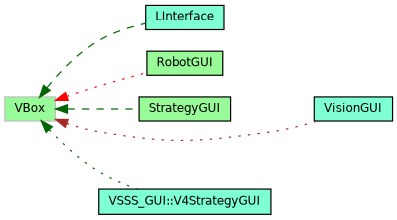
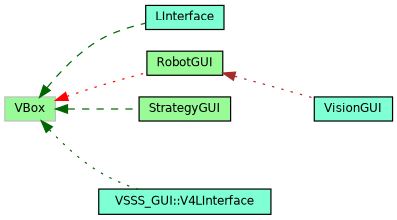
edge "VisionGUI" -> "VBox": now "VisionGUI" -> "RobotGUI"
node "VSSS_GUI::V4StrategyGUI": label "VSSS_GUI::V4StrategyGUI" -> "VSSS_GUI::V4LInterface"
